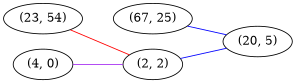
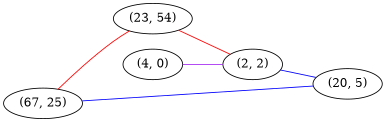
edge "(23, 54)" -- "(67, 25)": added
